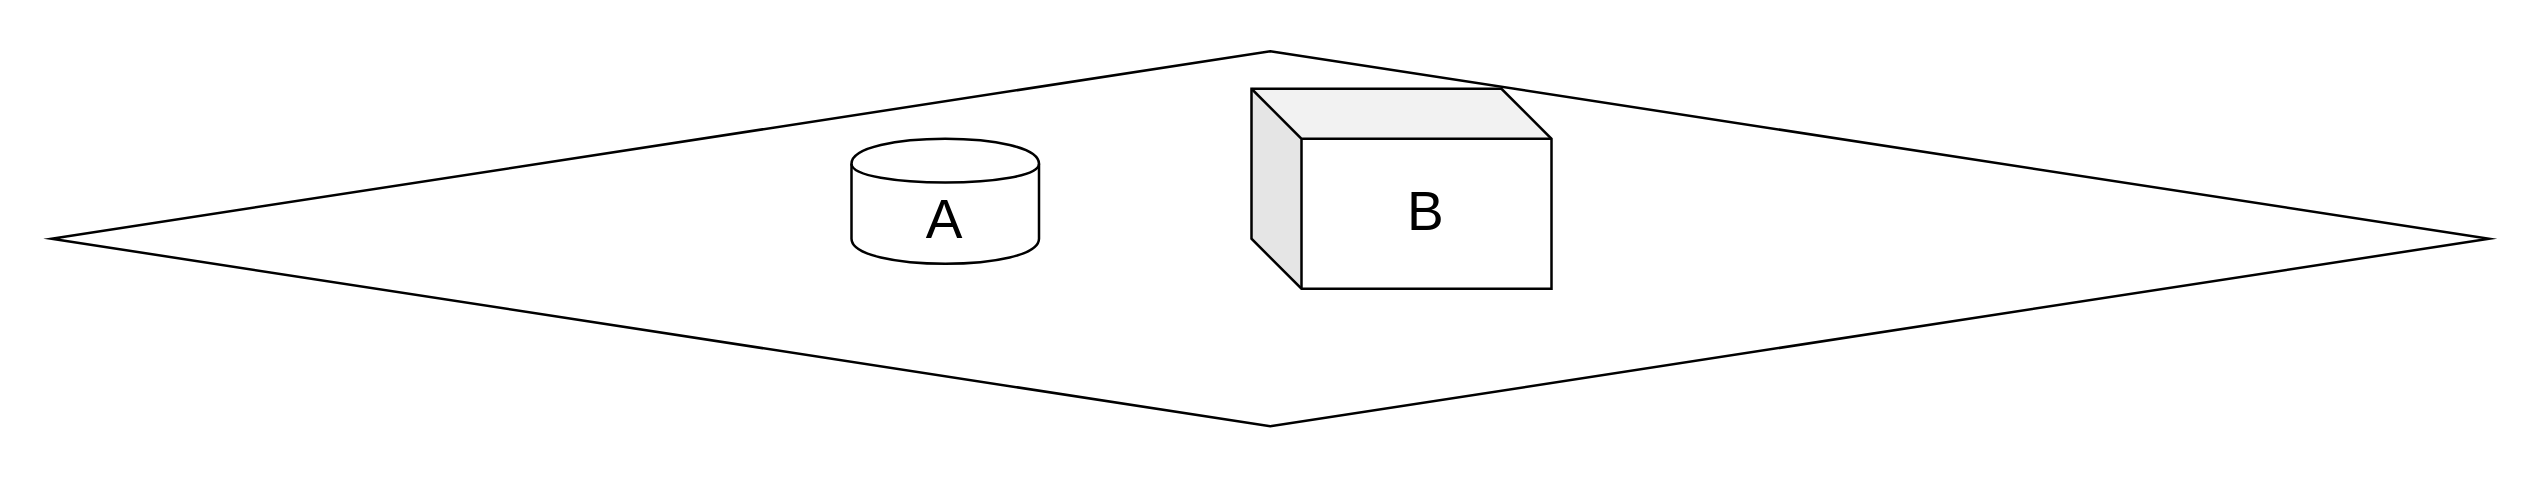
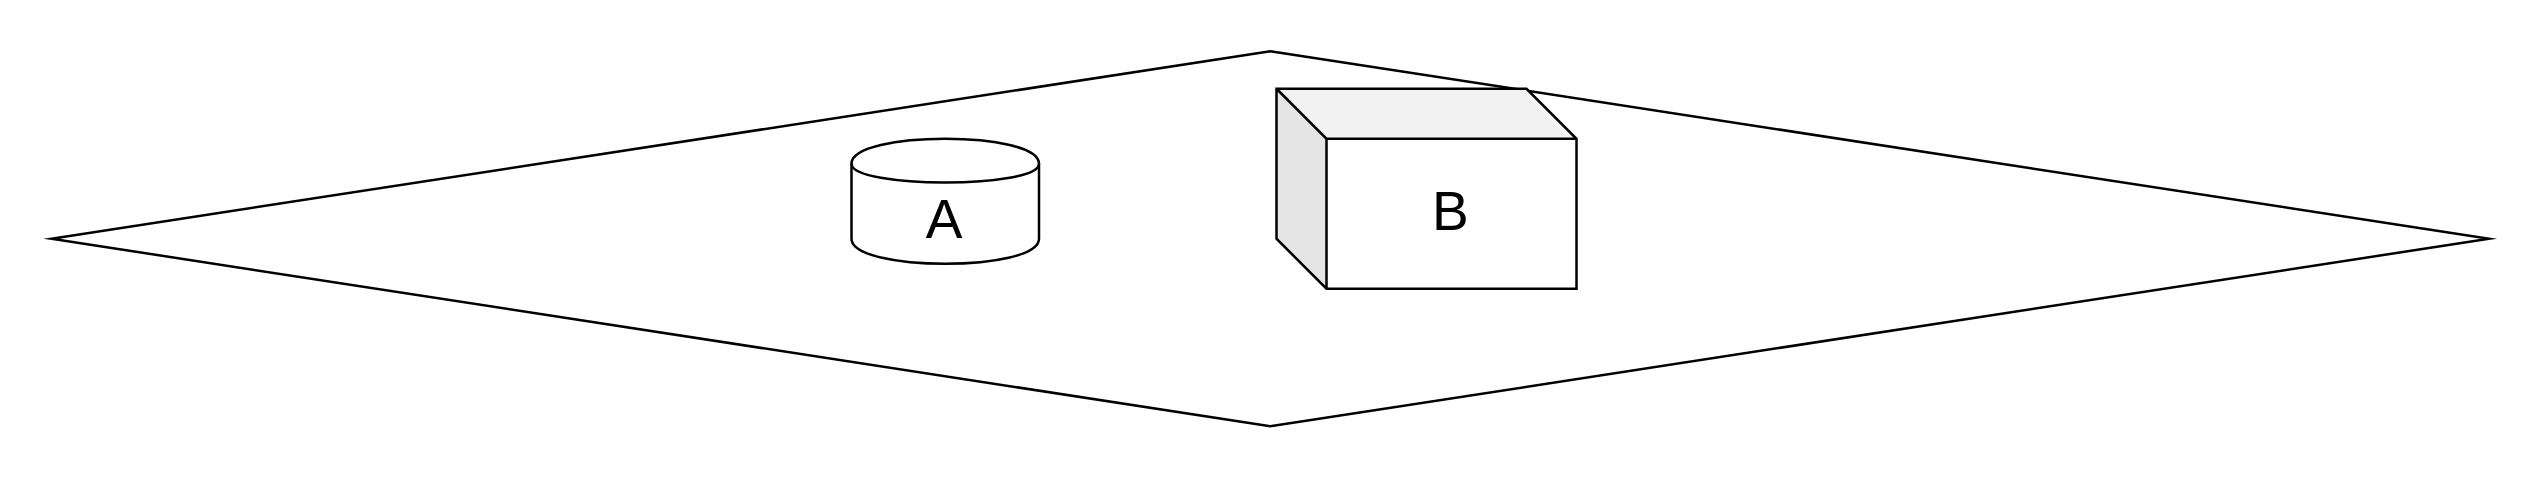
node "B": moved (1401, 189) -> (1426, 189)
